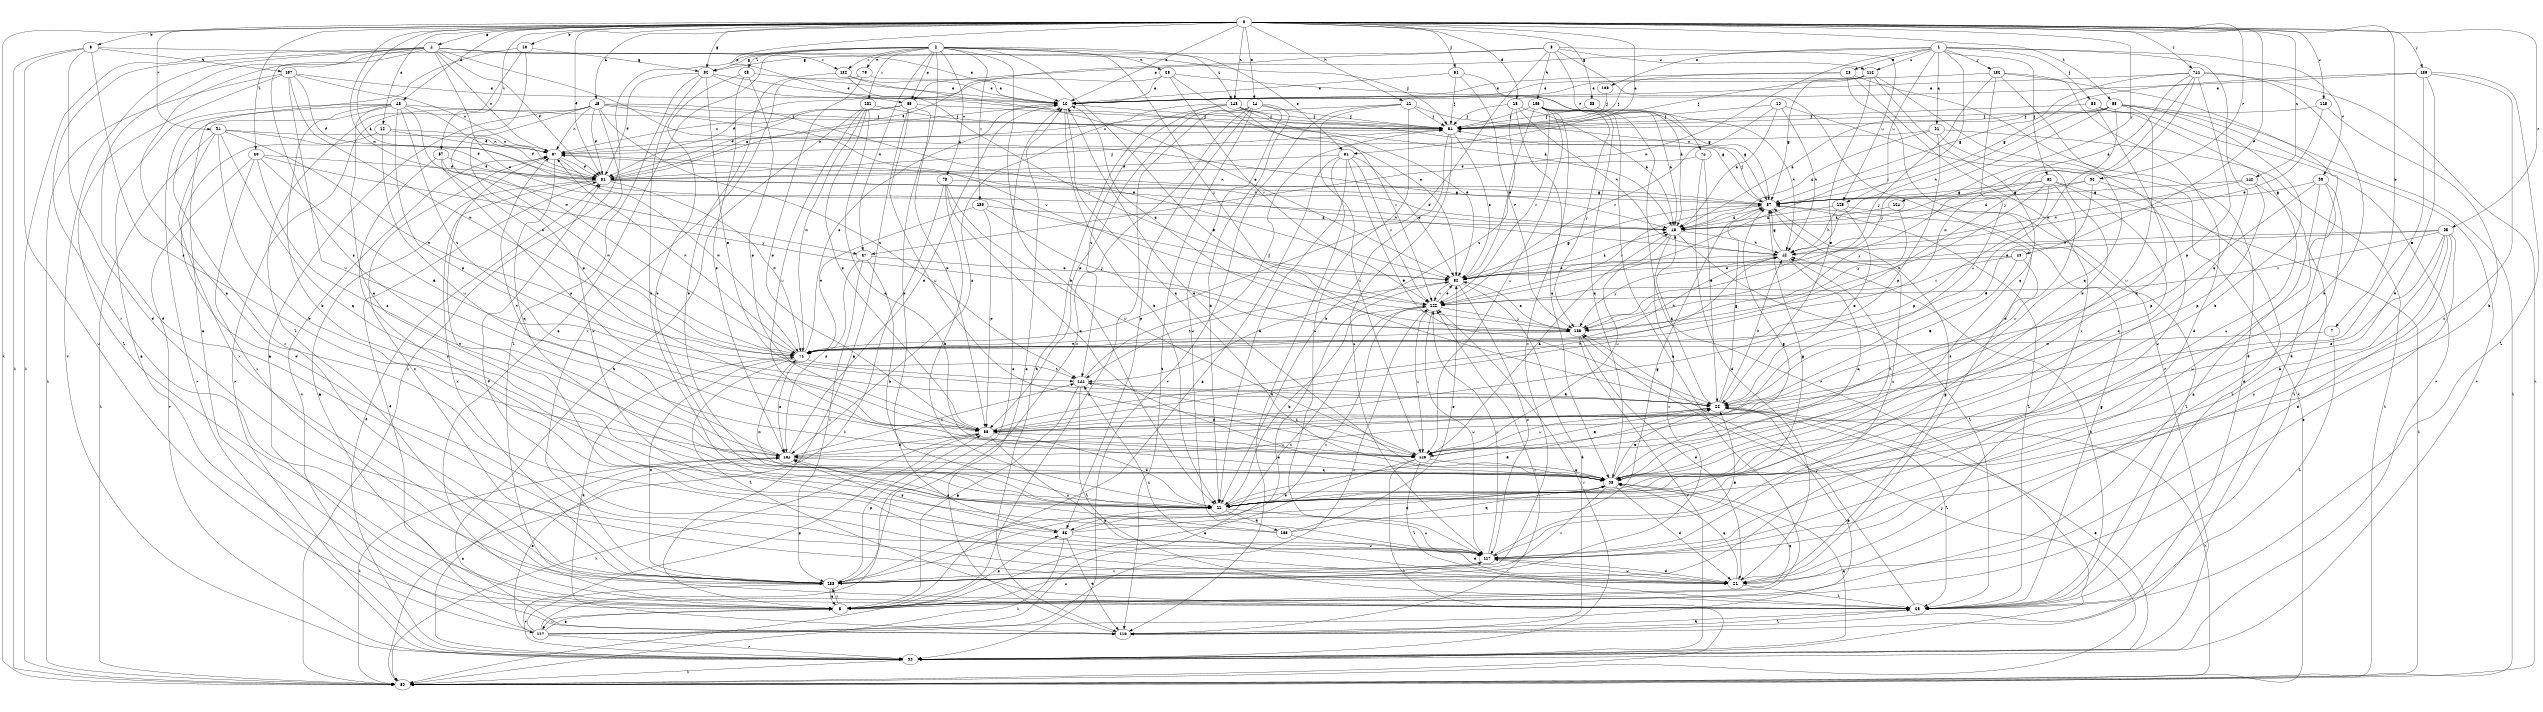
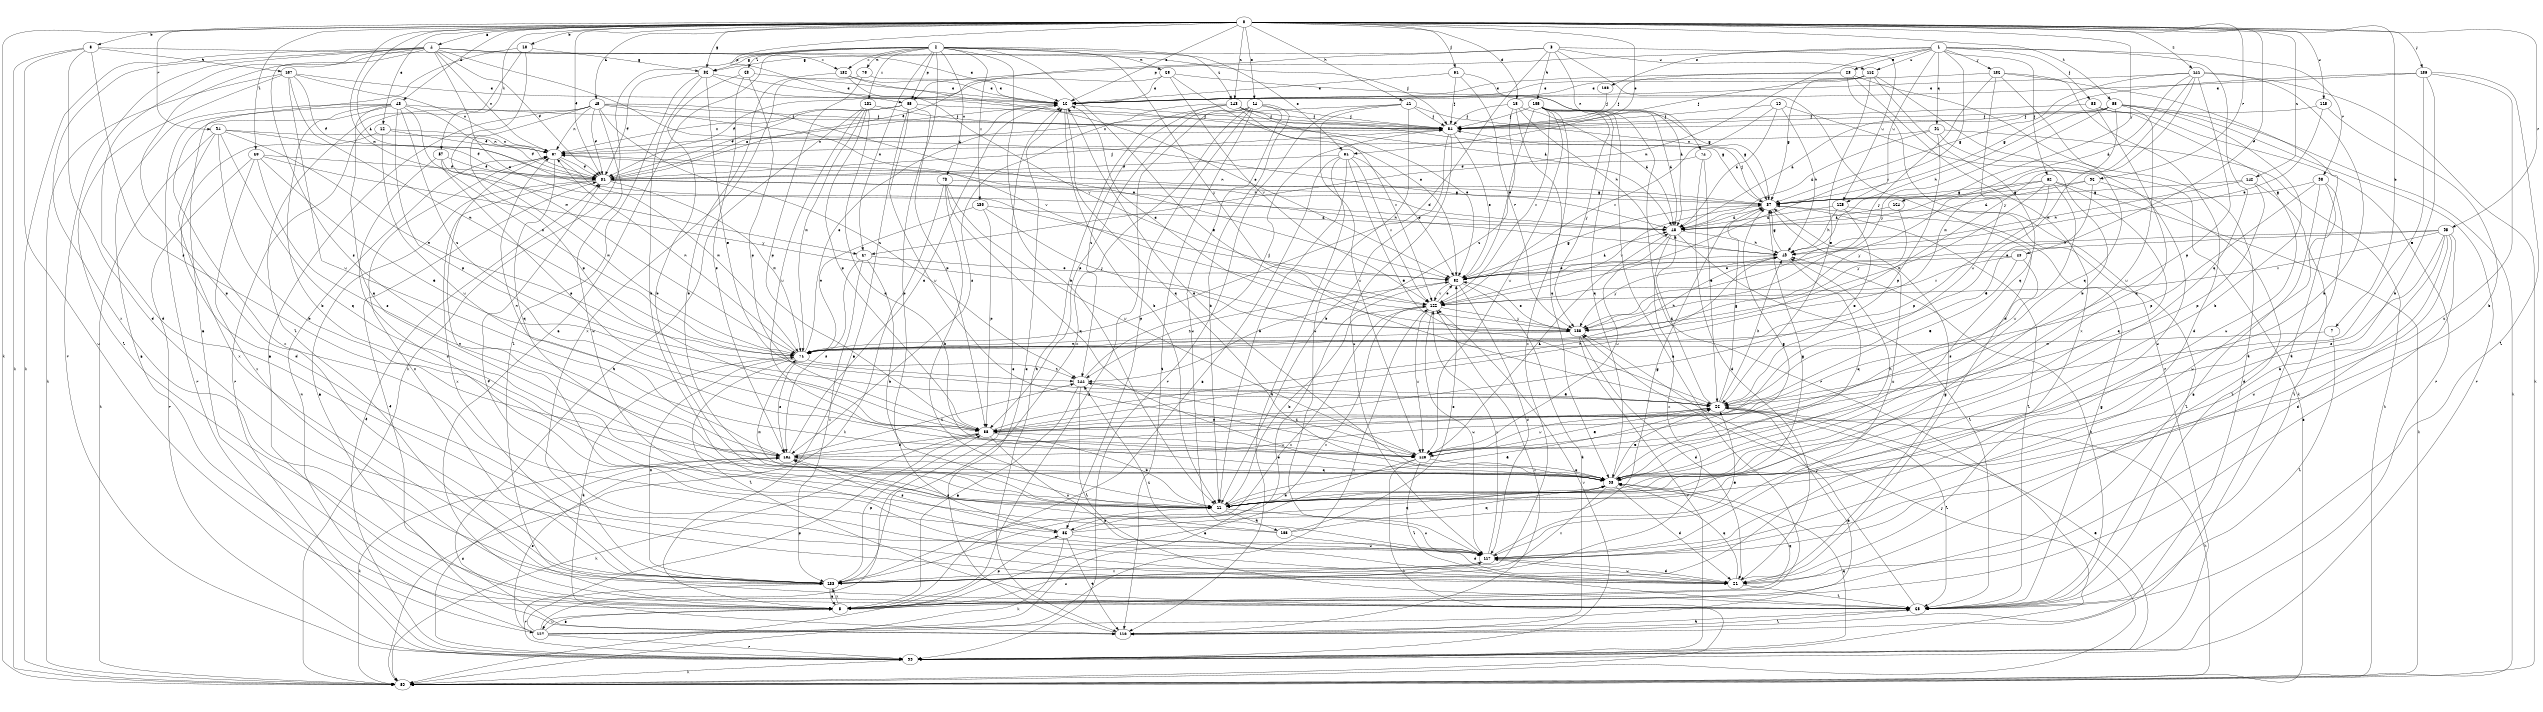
node "741": label "741" -> "141"
node "33": removed
node "42": label "42" -> "49"
